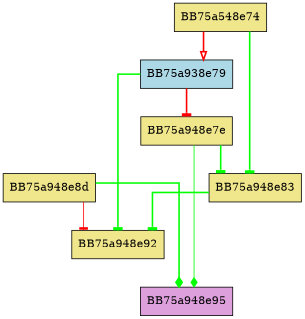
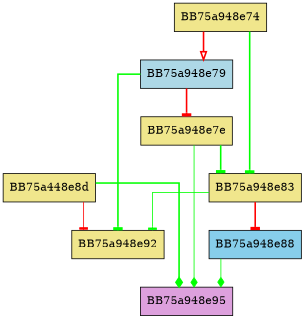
node "BB75a548e74": label "BB75a548e74" -> "BB75a948e74"
node "BB75a938e79": label "BB75a938e79" -> "BB75a948e79"
node "BB75a948e8d": label "BB75a948e8d" -> "BB75a448e8d"
edge "BB75a948e83" -> "BB75a948e92": style bold -> solid
node "BB75a948e88": added
